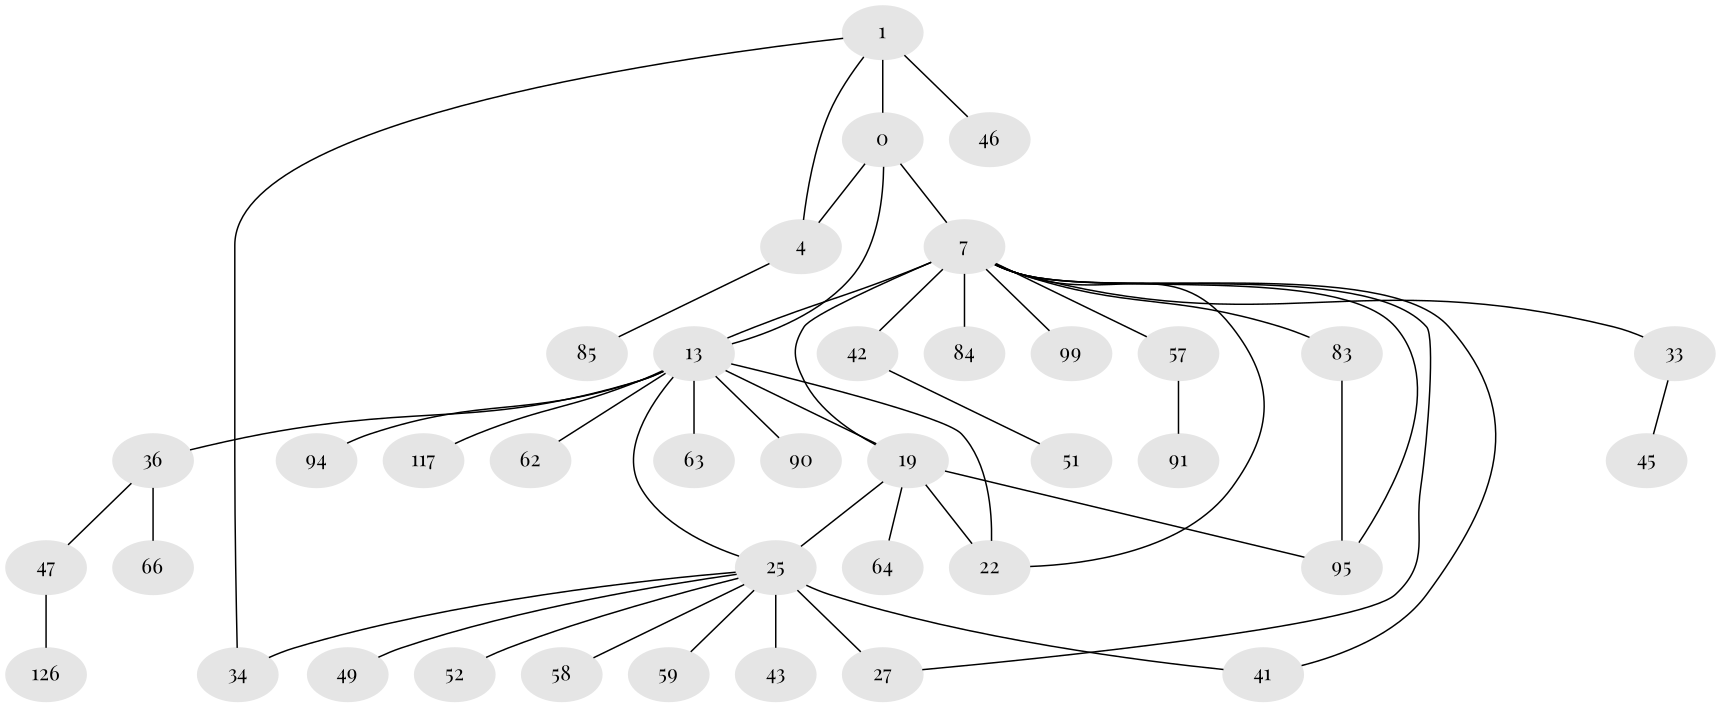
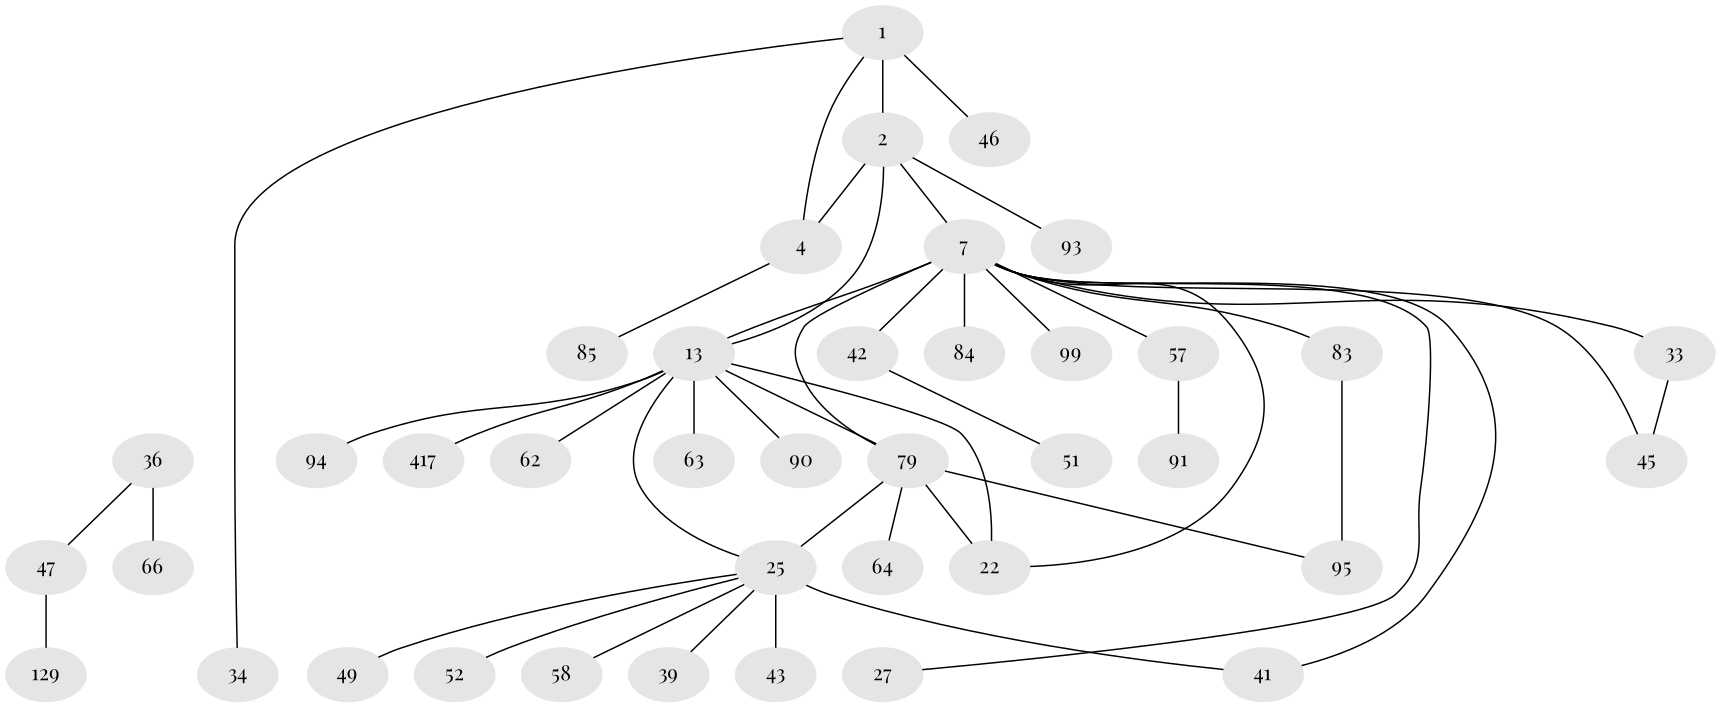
node "0": label "0" -> "2"
node "93": added
edge "7" -- "95": now "7" -- "45"
edge "13" -- "36": removed
node "117": label "117" -> "417"
node "19": label "19" -> "79"
edge "25" -- "34": removed
edge "25" -- "27": removed
node "126": label "126" -> "129"
node "59": label "59" -> "39"
